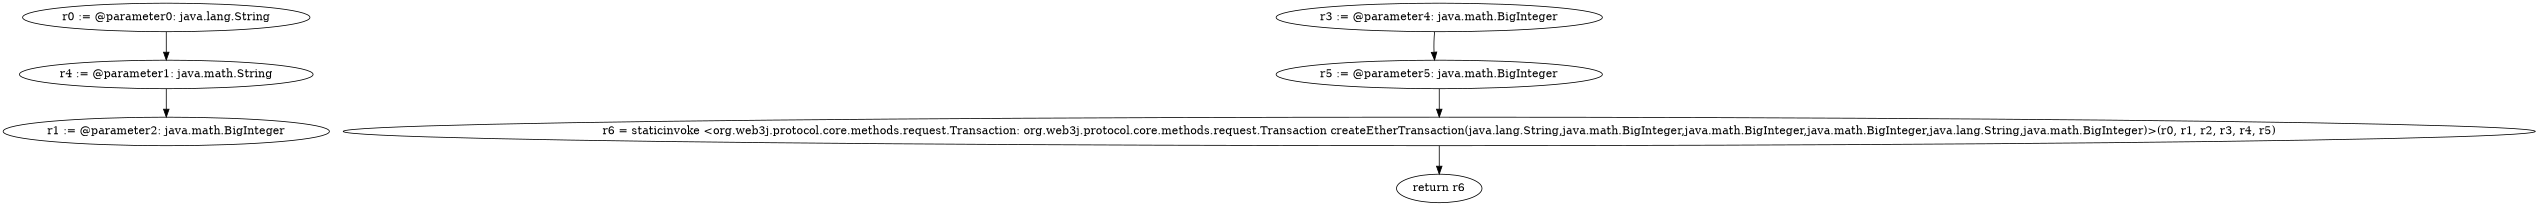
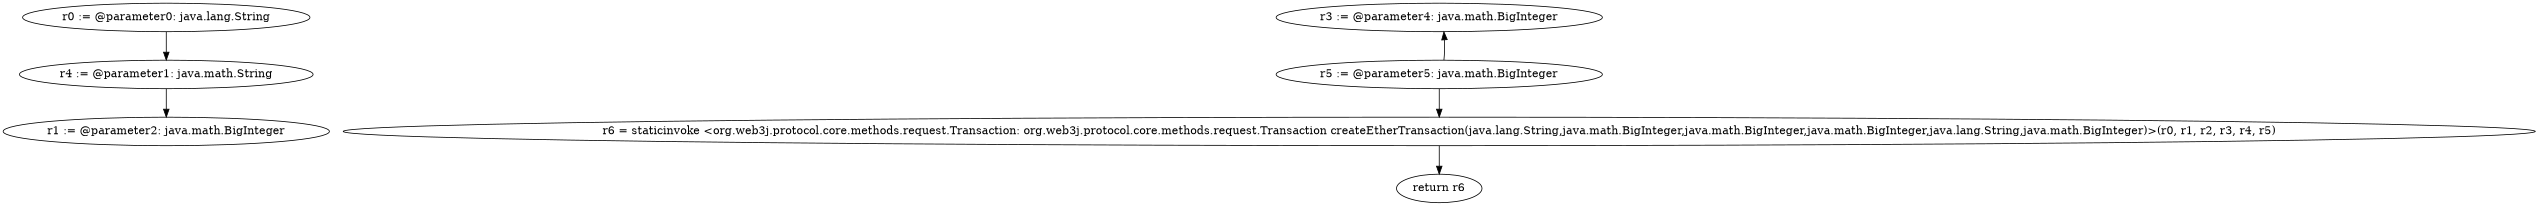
edge "r3 := @parameter4: java.math.BigInteger" -> "r5 := @parameter5: java.math.BigInteger": reversed
